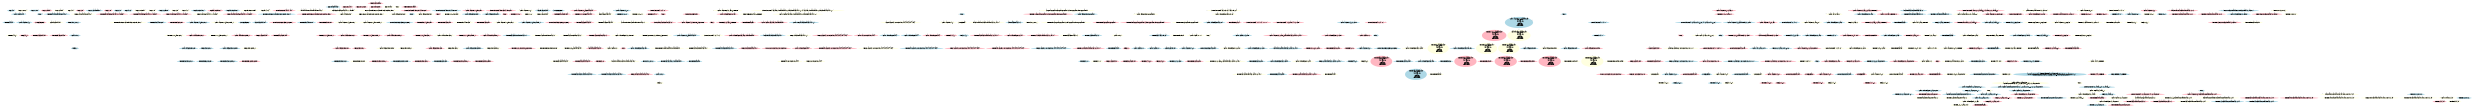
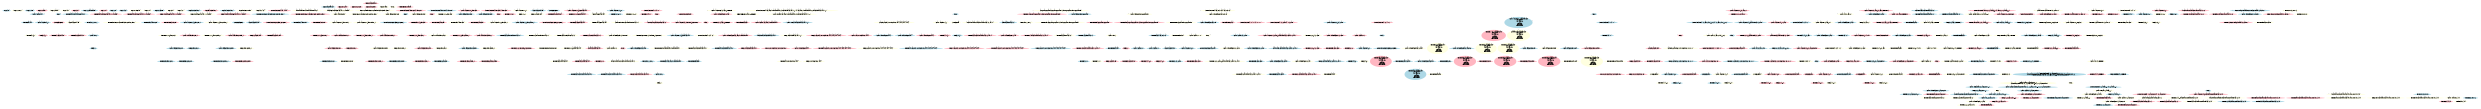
node "(LITERAL,6u,random_add_randomness(addr, 6u))": removed
node "(IDENTIFIER,v16,v16 = v13->wpa_sm)": added
